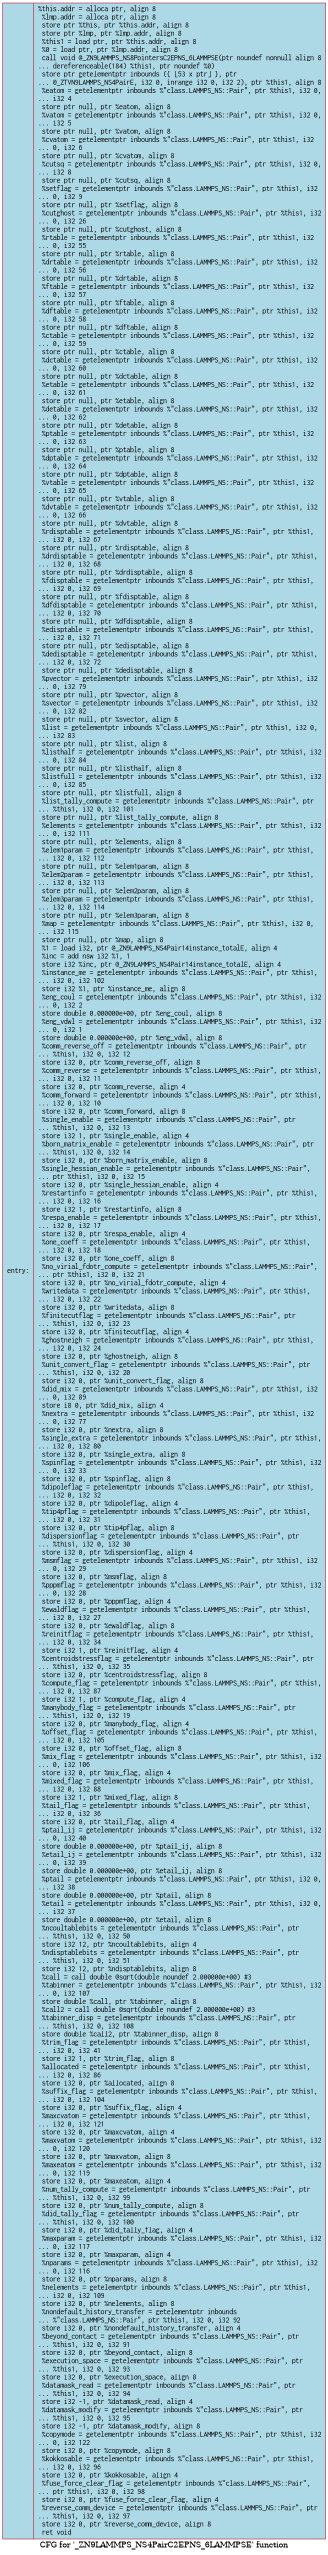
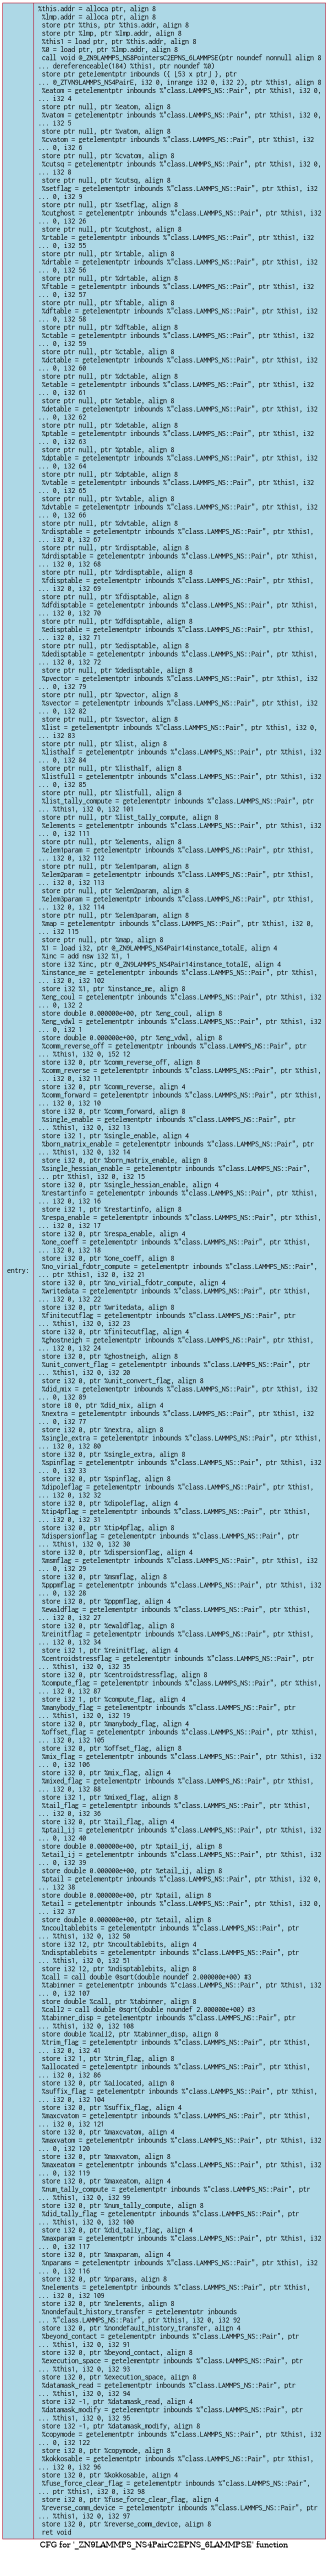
node "entry:": text "... %this1, i32 0, i32 12" -> "... %this1, i32 0, i52 12"
